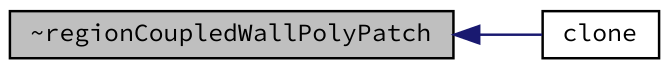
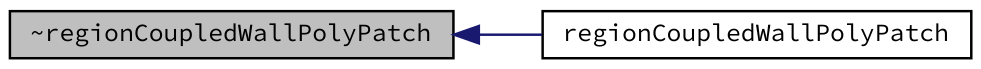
node "clone": label "clone" -> "regionCoupledWallPolyPatch"
